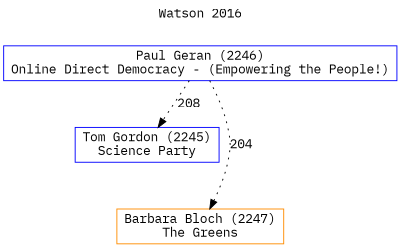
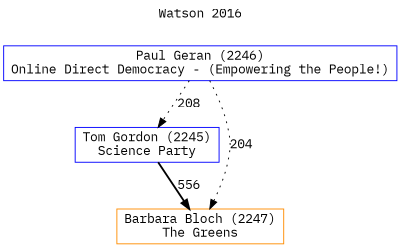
edge "Tom Gordon (2245) Science Party" -> "Barbara Bloch (2247) The Greens": added, label "556"
